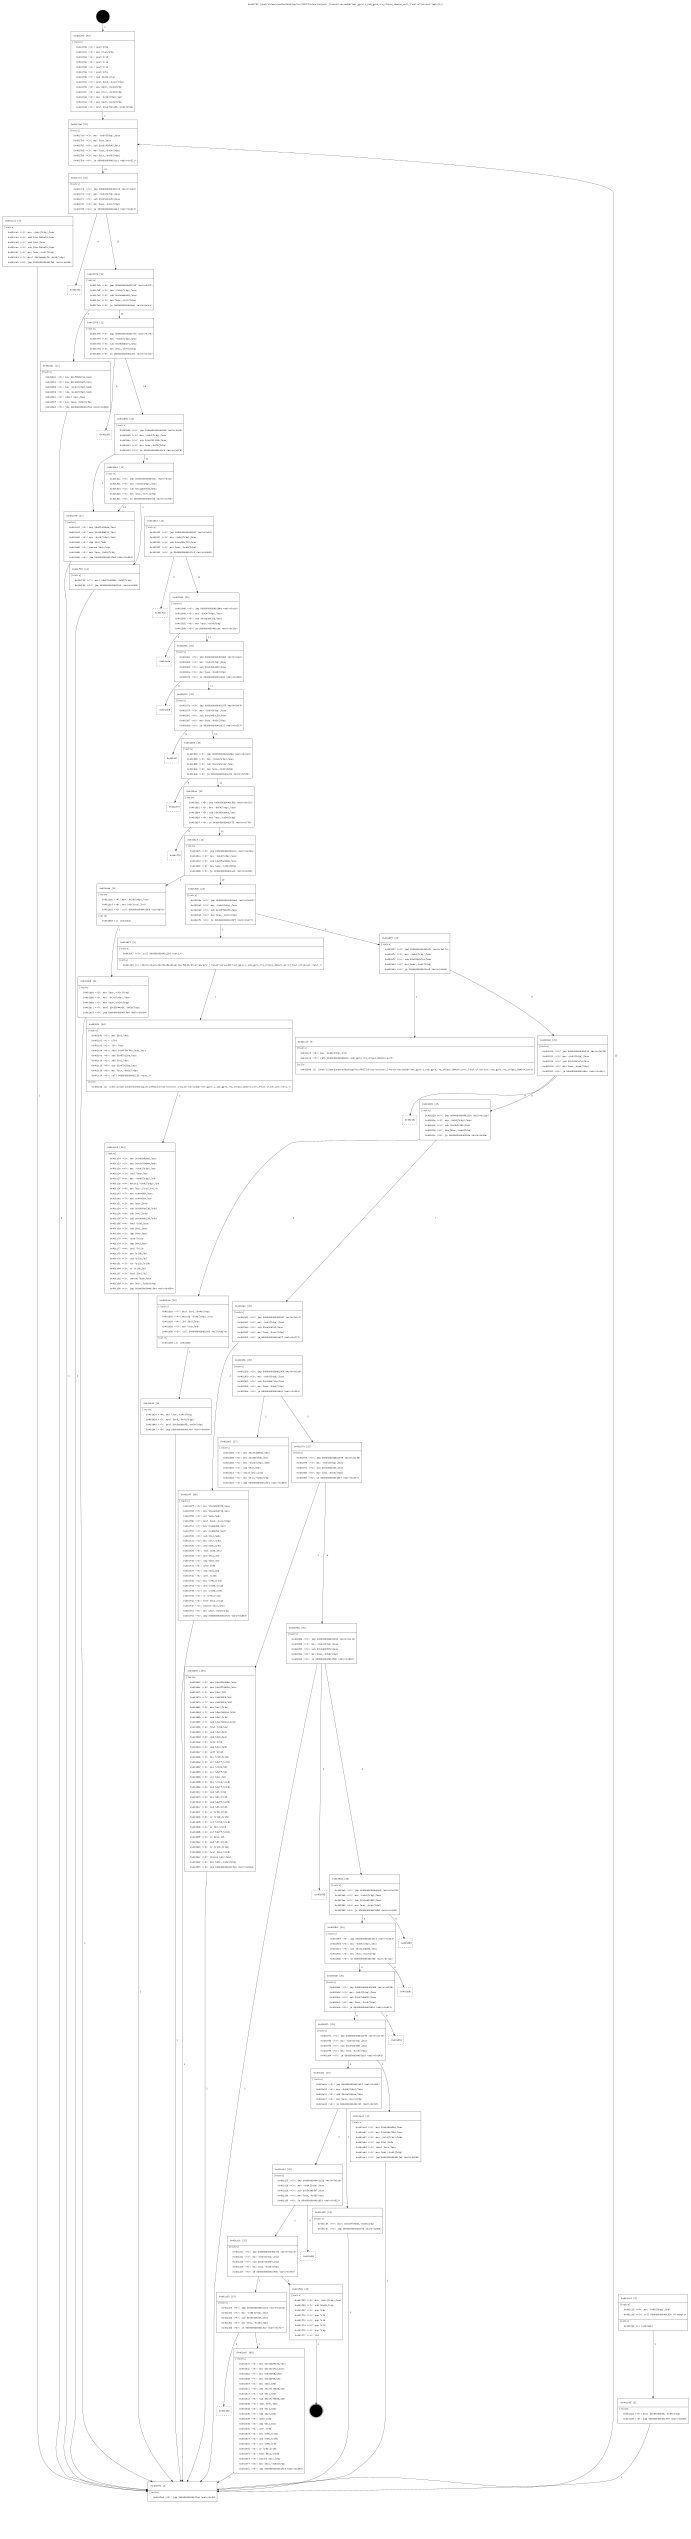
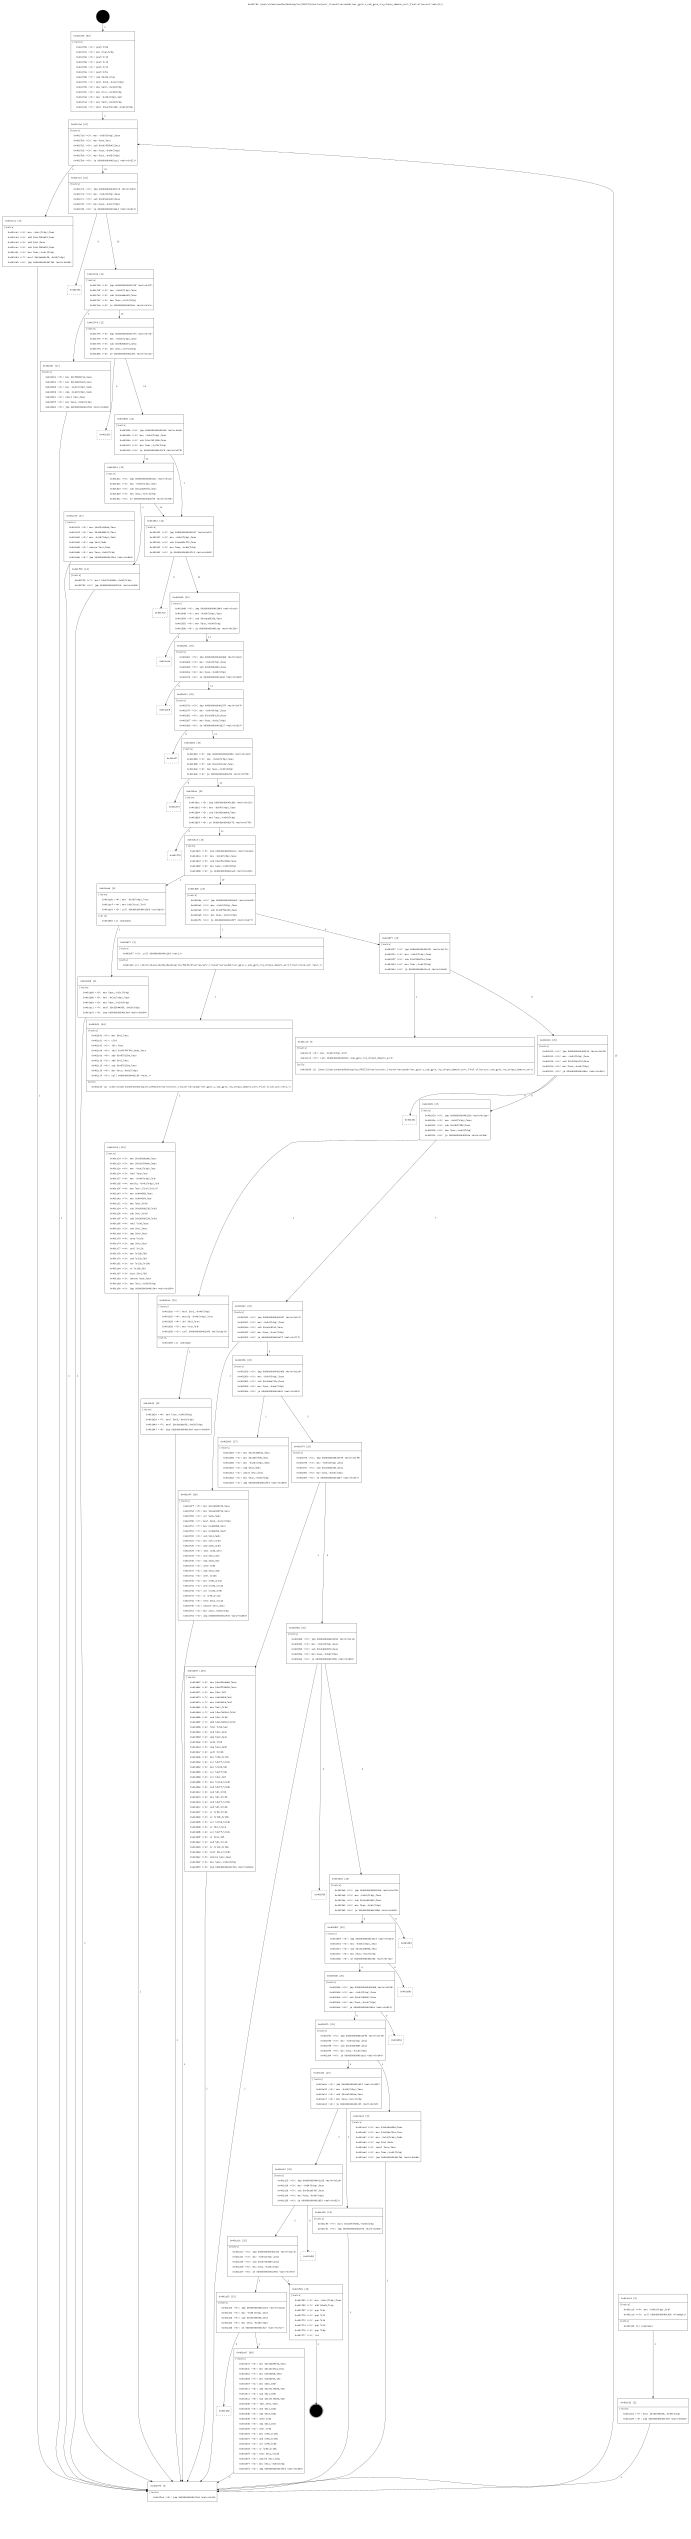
edge "0x4017ad [23]" -> "0x401ca1 [31]": added, label "1"
edge "0x401806 [22]" -> "0x401a78 [27]": now "0x401806 [22]" -> "0x401832 [22]"
edge "0x40181c [22]" -> "0x401a78 [27]": now "0x40181c [22]" -> "0x401832 [22]"
edge "0x401942 [25]" -> "0x40195b [25]": added, label "6"
